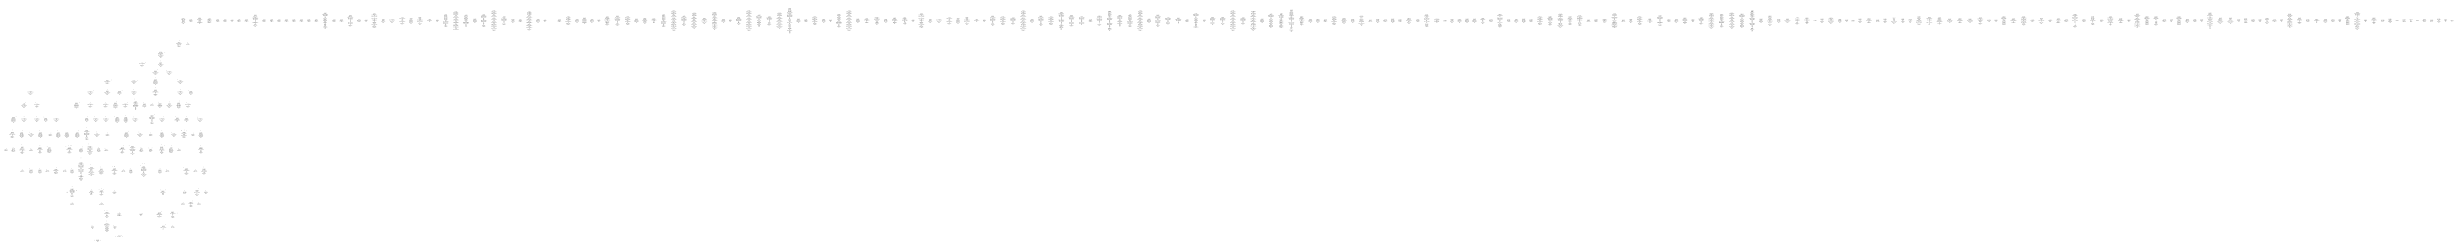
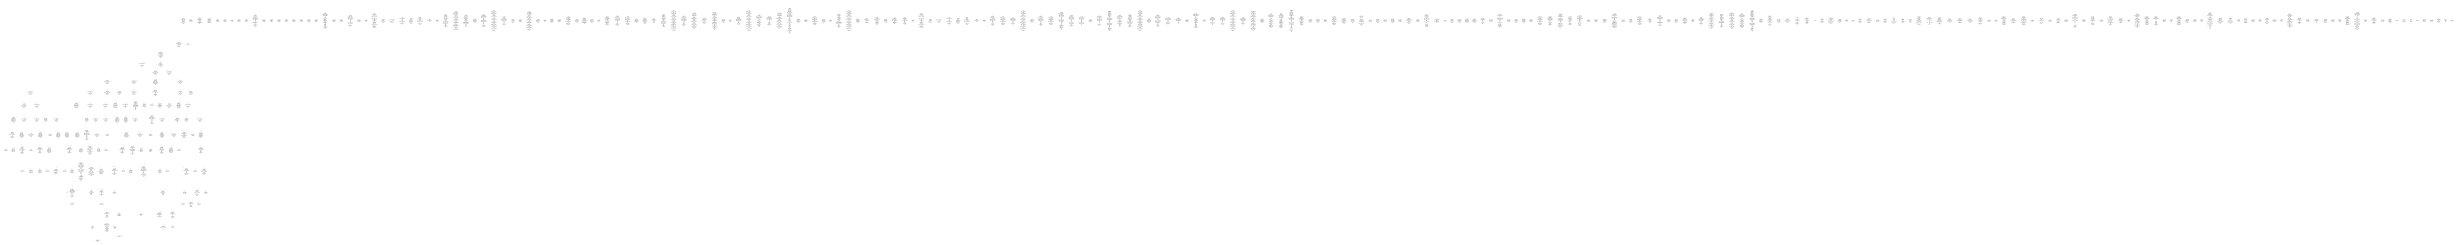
node "# 0x6a8 JUMPDEST PUSHX Data CALLER PUSHX Data JUMP": added
